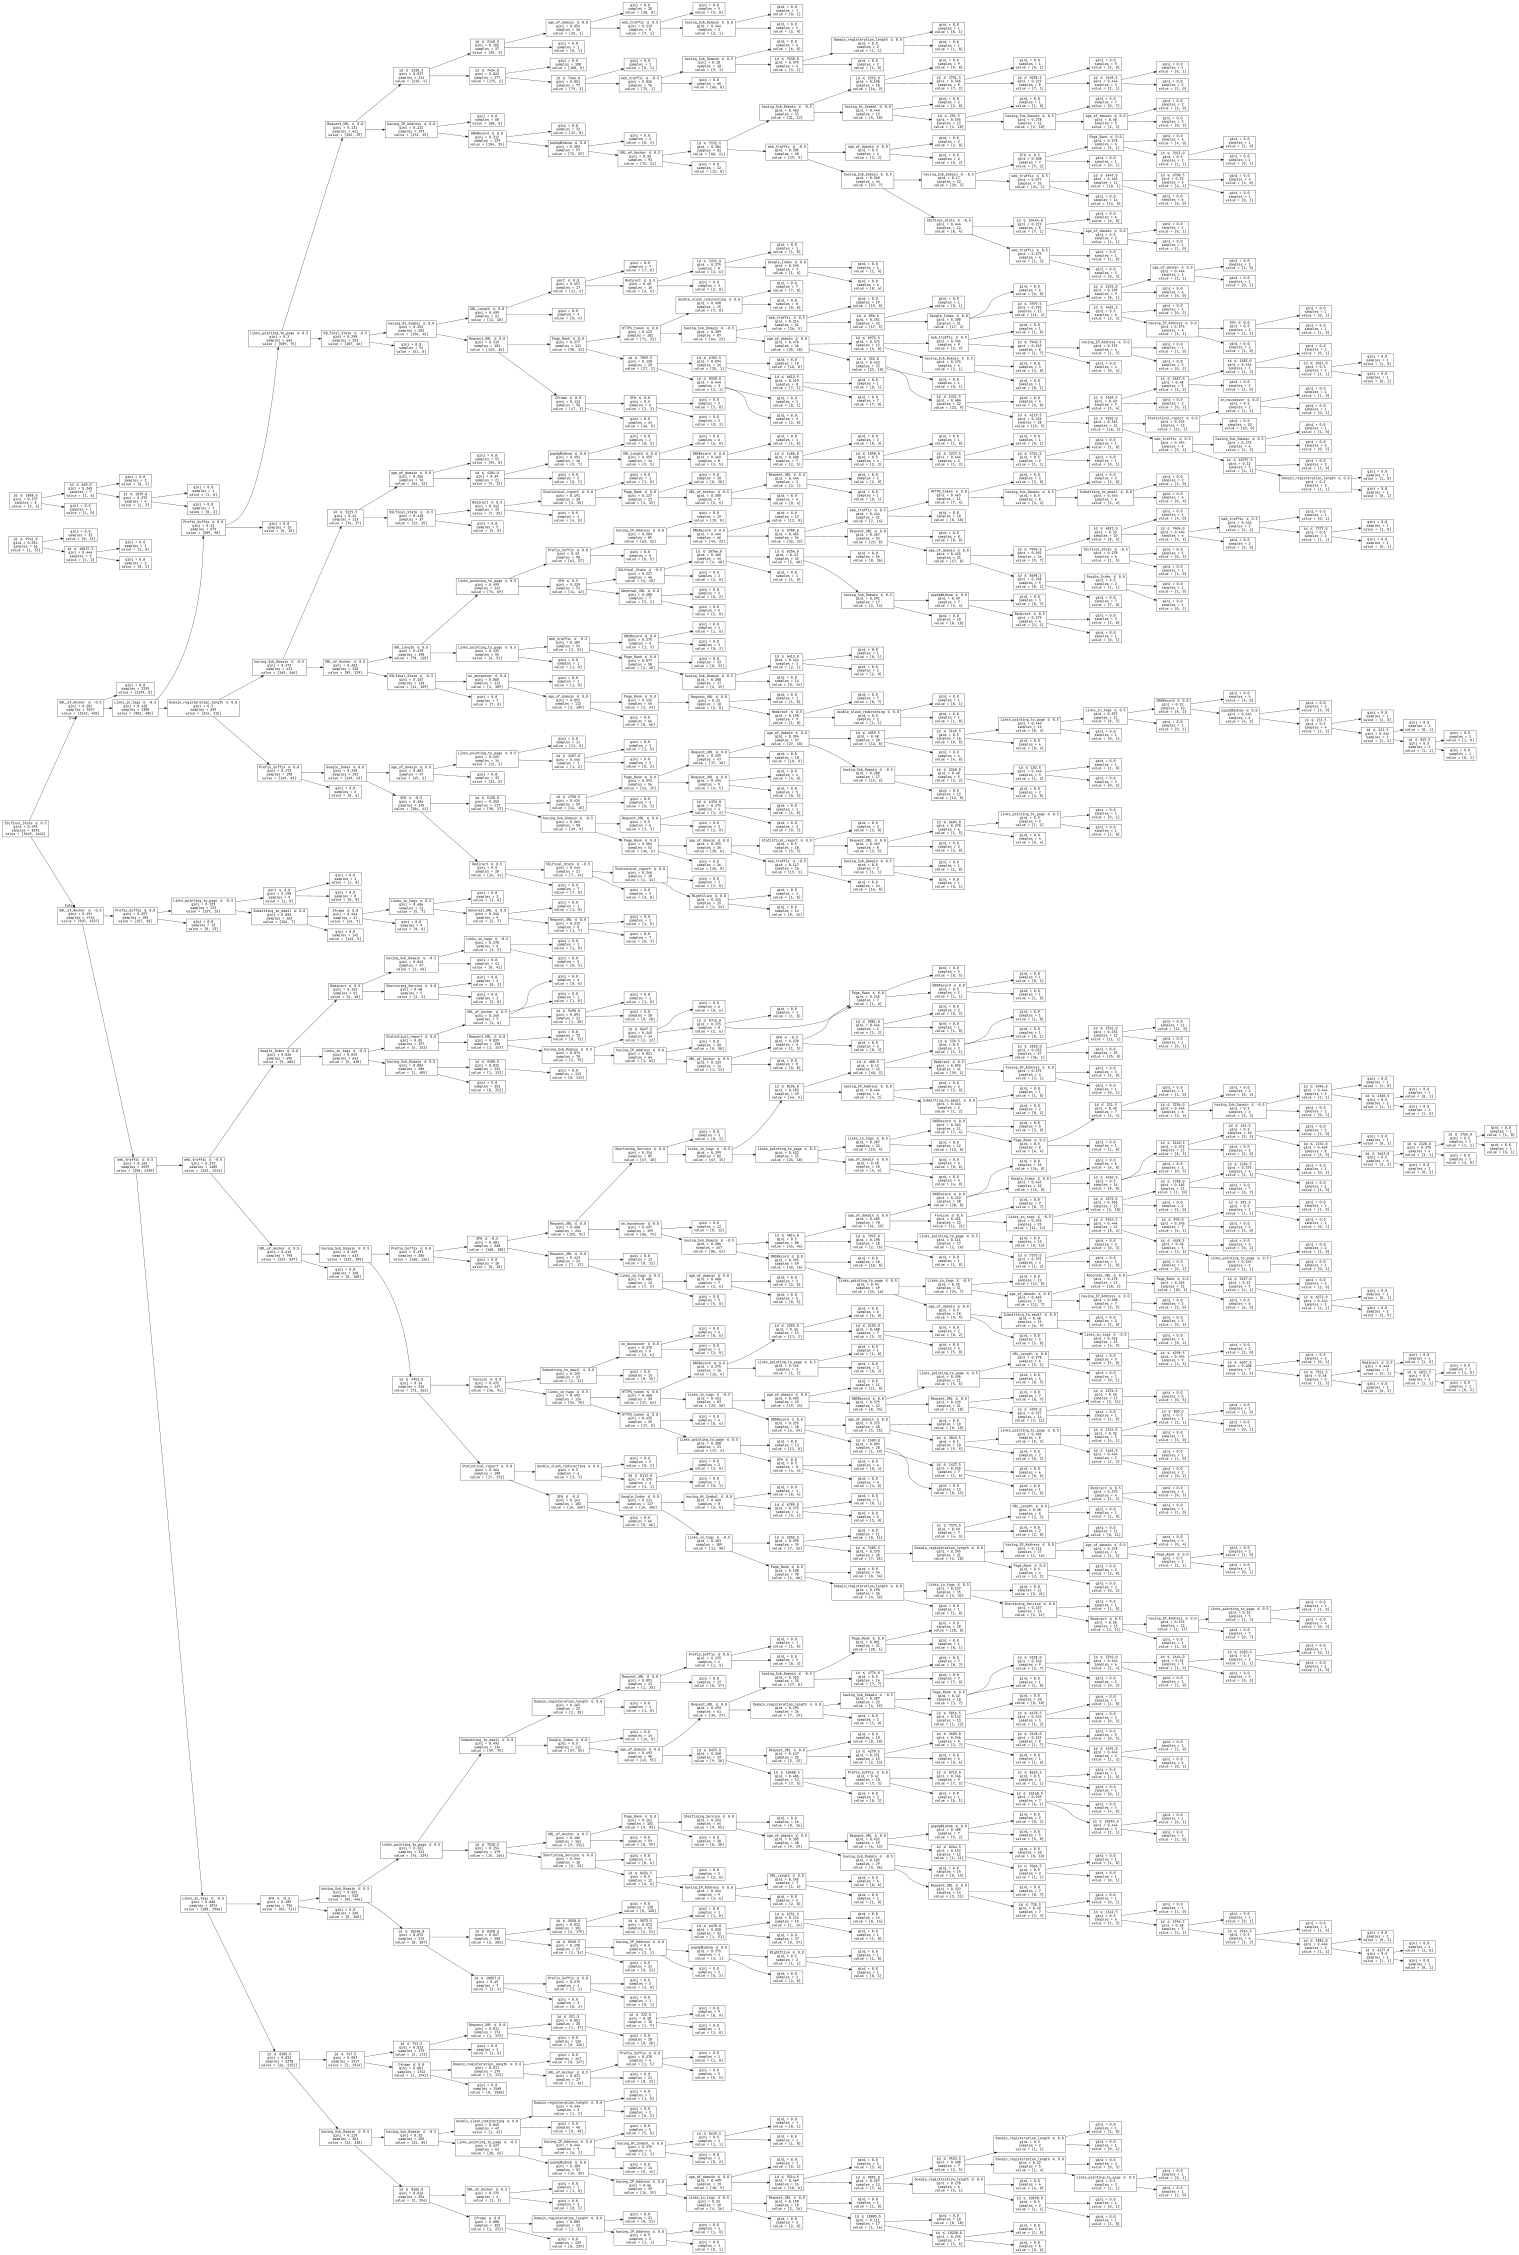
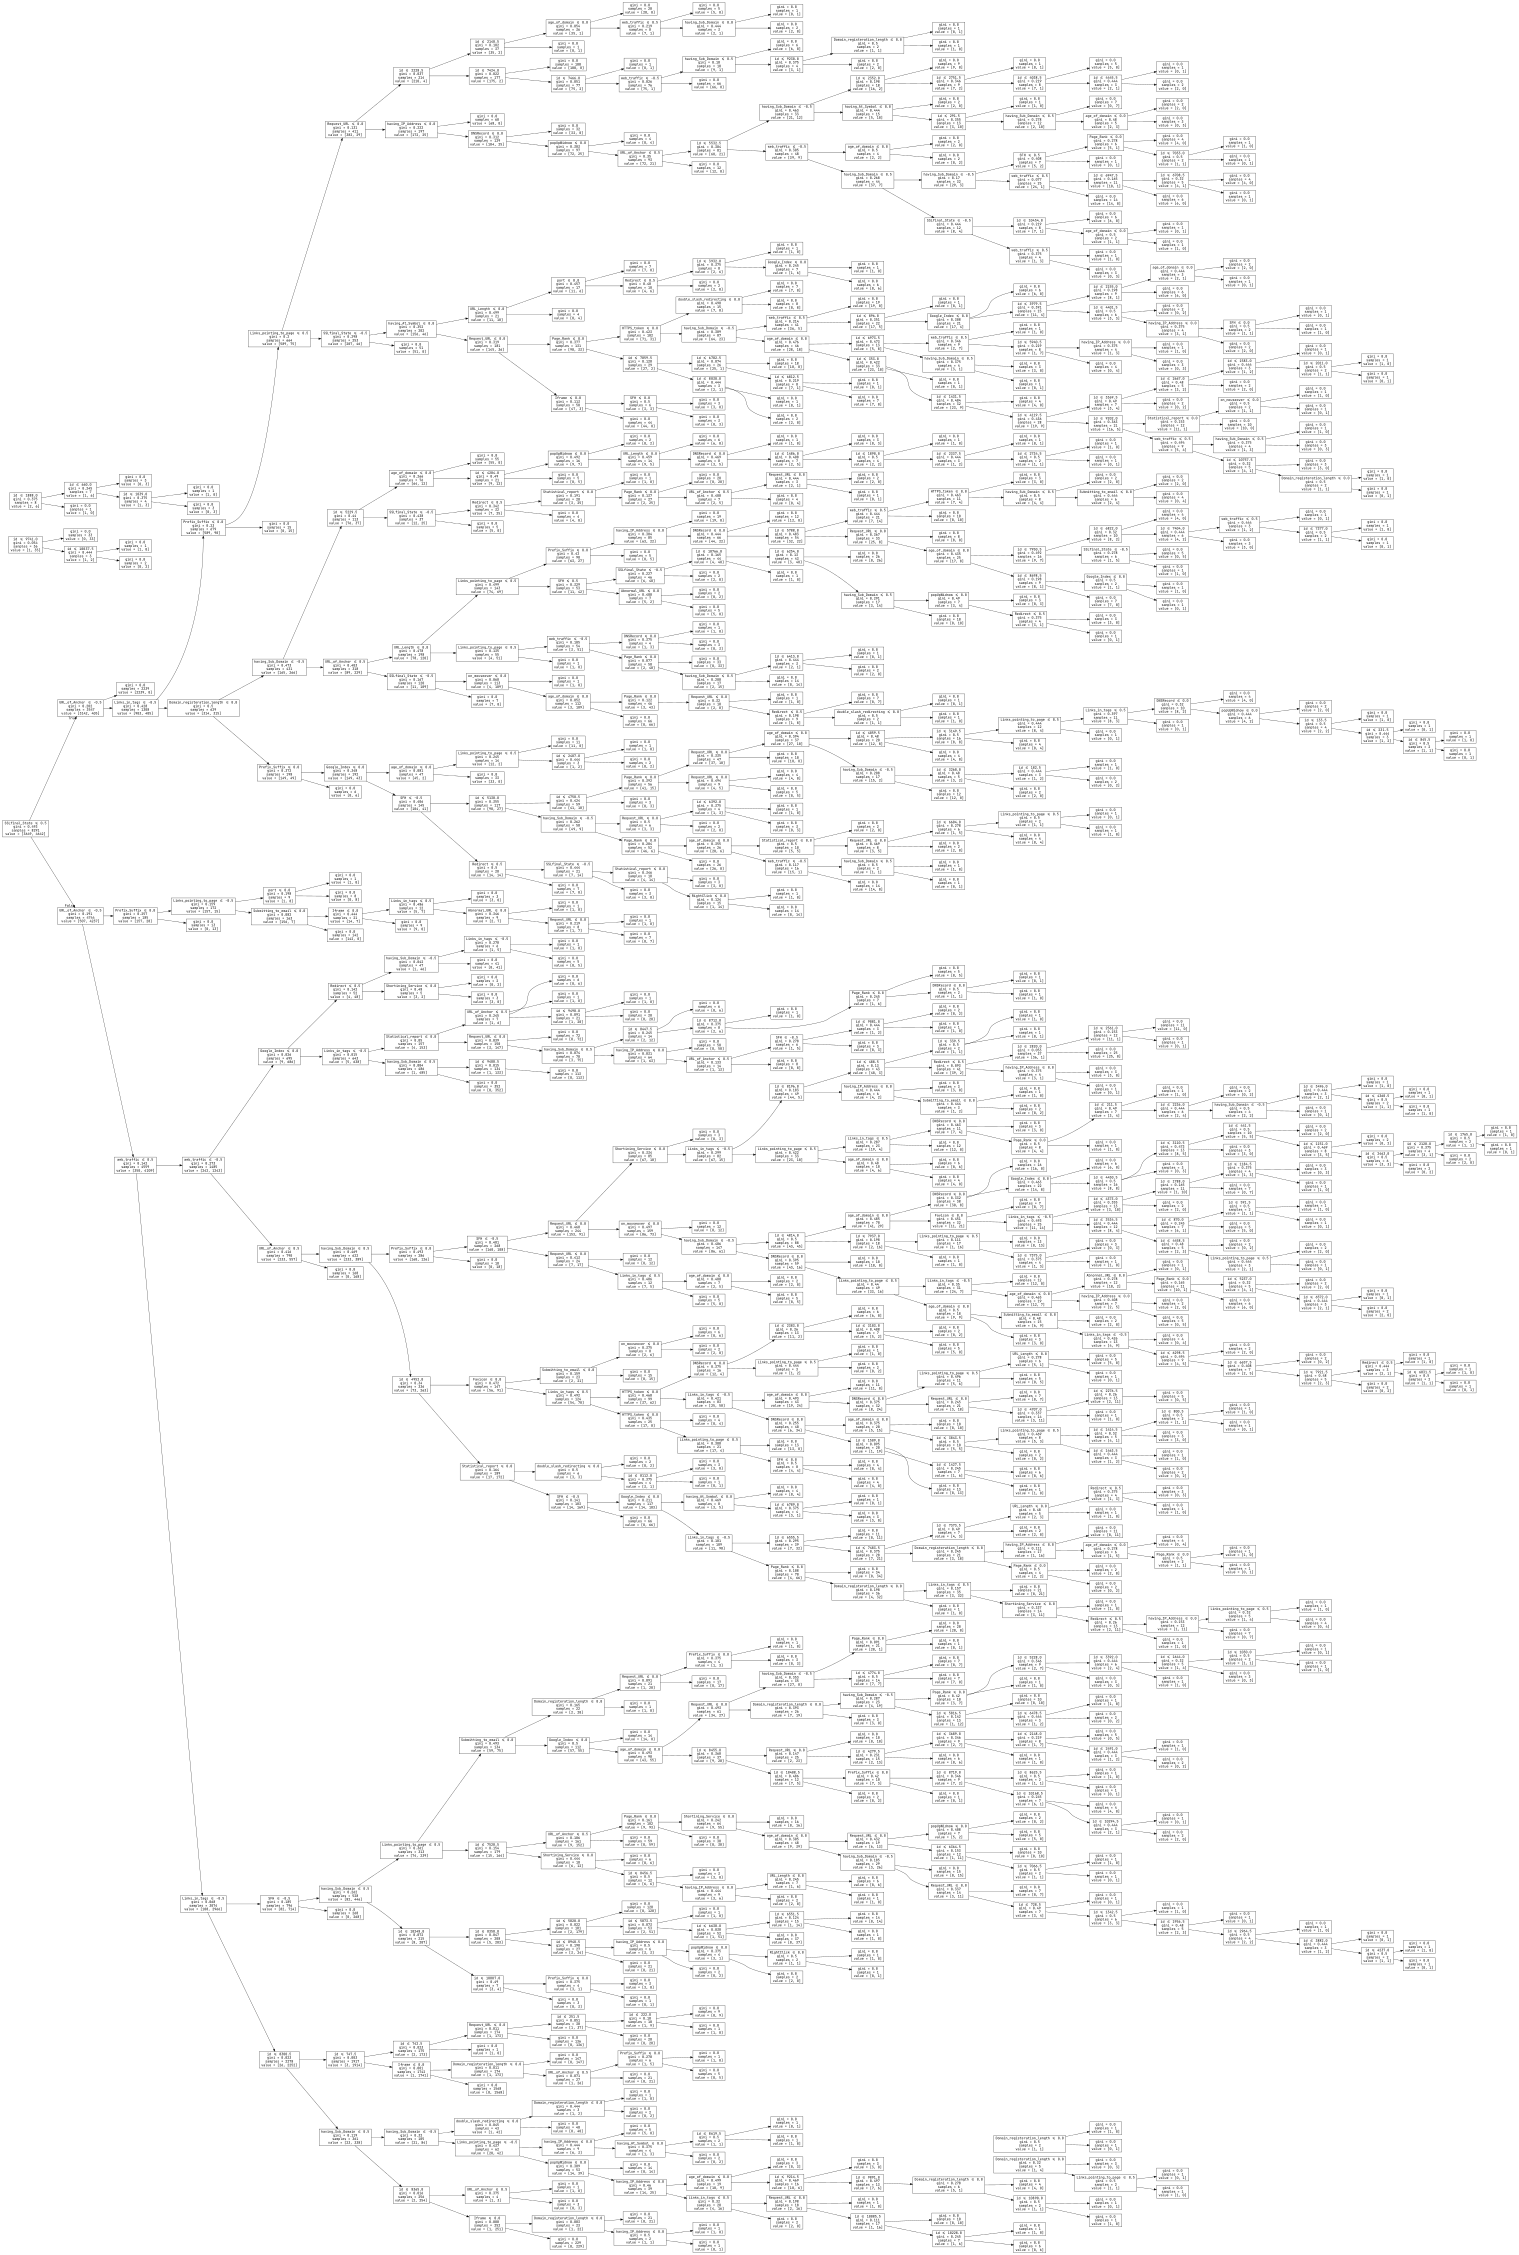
edge "SFH <= -0.5 gini = 0.278 samples = 6 value = [1, 5]" -> "Page_Rank <= 0.0 gini = 0.245 samples = 7 value = [1, 6]": now "SFH <= -0.5 gini = 0.278 samples = 6 value = [1, 5]" -> "id <= 9081.0 gini = 0.444 samples = 3 value = [1, 2]"
edge "id <= 7483.5 gini = 0.375 samples = 28 value = [7, 21]" -> "id <= 7373.5 gini = 0.49 samples = 7 value = [4, 3]": added
edge "id <= 251.5 gini = 0.051 samples = 38 value = [1, 37]" -> "id <= 222.0 gini = 0.18 samples = 10 value = [1, 9]": added
node "id <= 9532.5 gini = 0.408 samples = 7 value = [2, 5]": removed
